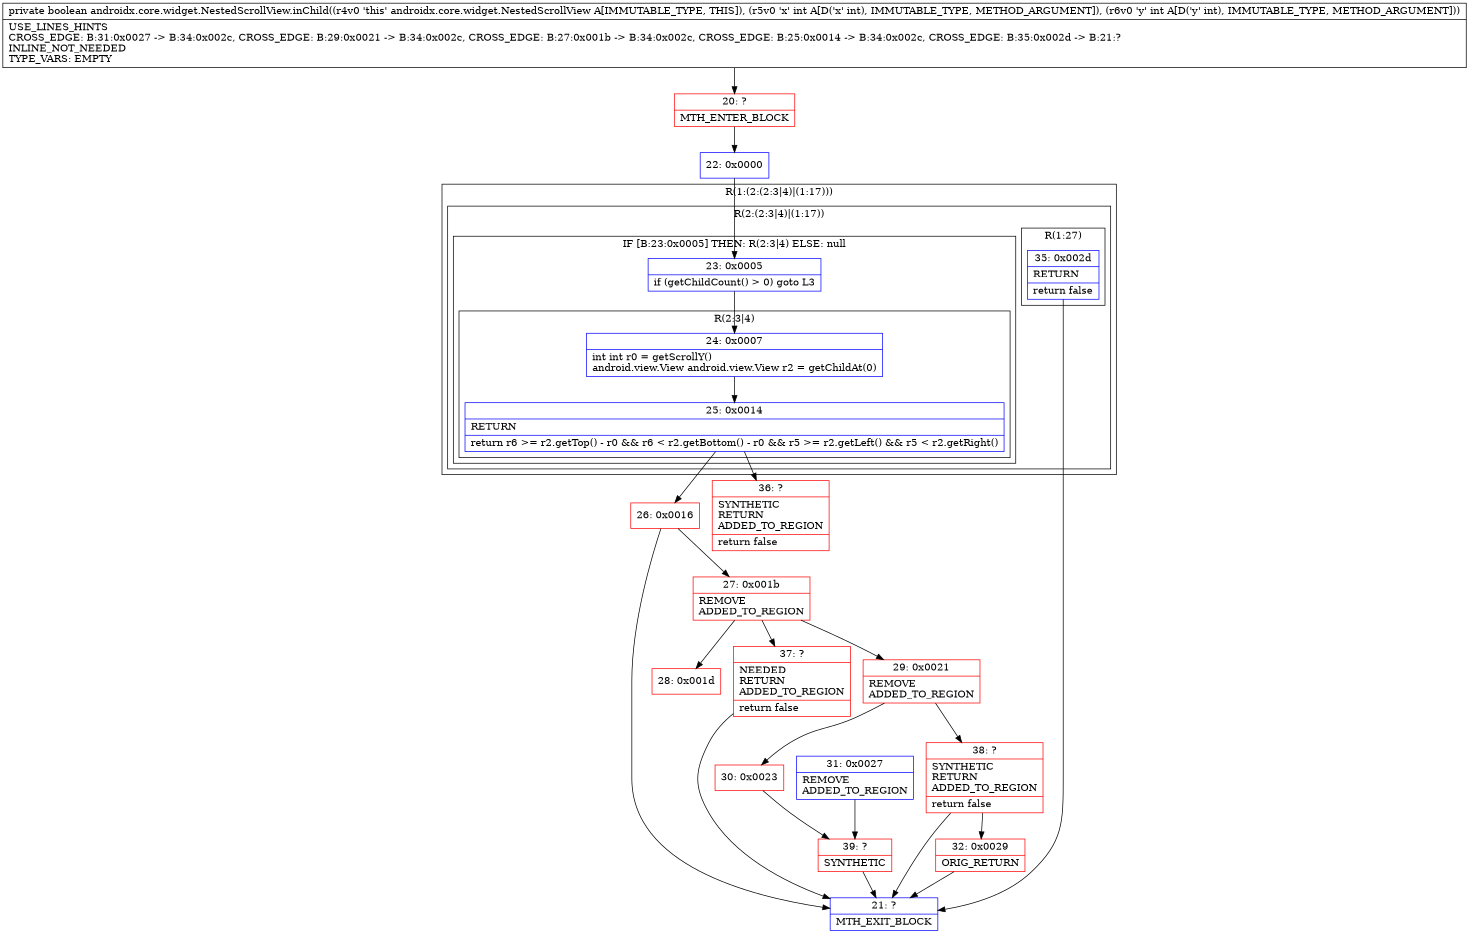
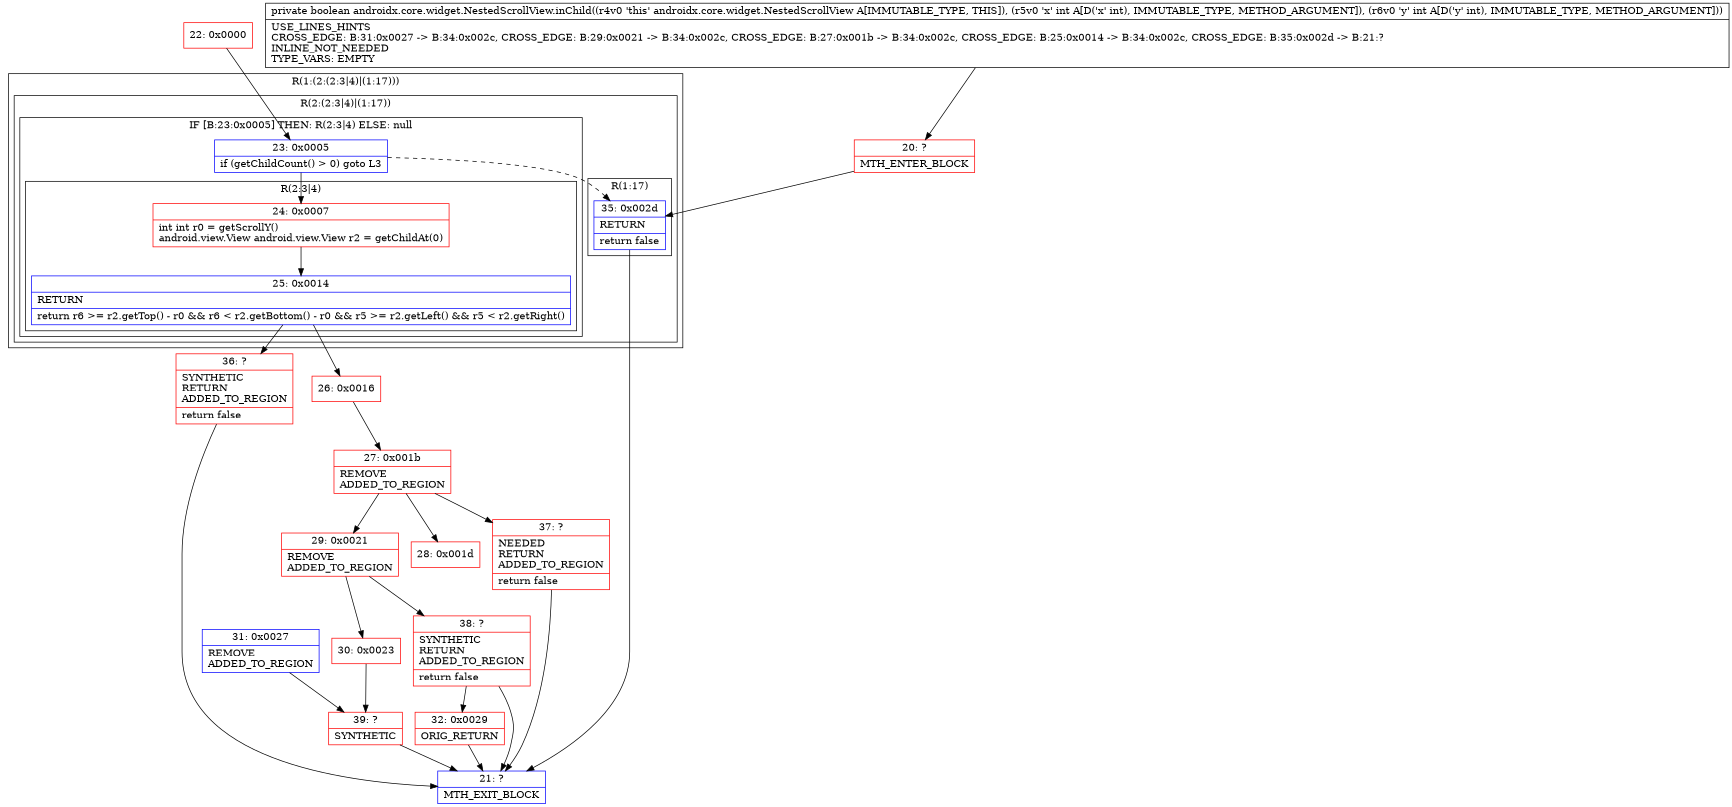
edge "20: ?" -> "22: 0x0000": now "20: ?" -> "35: 0x002d"
edge "23: 0x0005" -> "35: 0x002d": added
node "22: 0x0000": color blue -> red
cluster "R(1:27)": label "R(1:27)" -> "R(1:17)"
node "24: 0x0007": color blue -> red
edge "26: 0x0016" -> "21: ?": now "36: ?" -> "21: ?"
